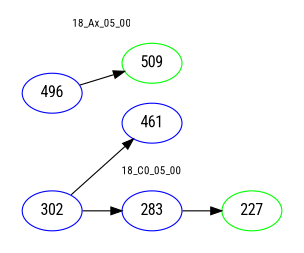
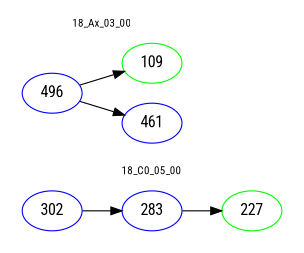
cluster "18_Ax_05_00": label "18_Ax_05_00" -> "18_Ax_03_00"
node "509": label "509" -> "109"
edge "302" -> "461": now "496" -> "461"
